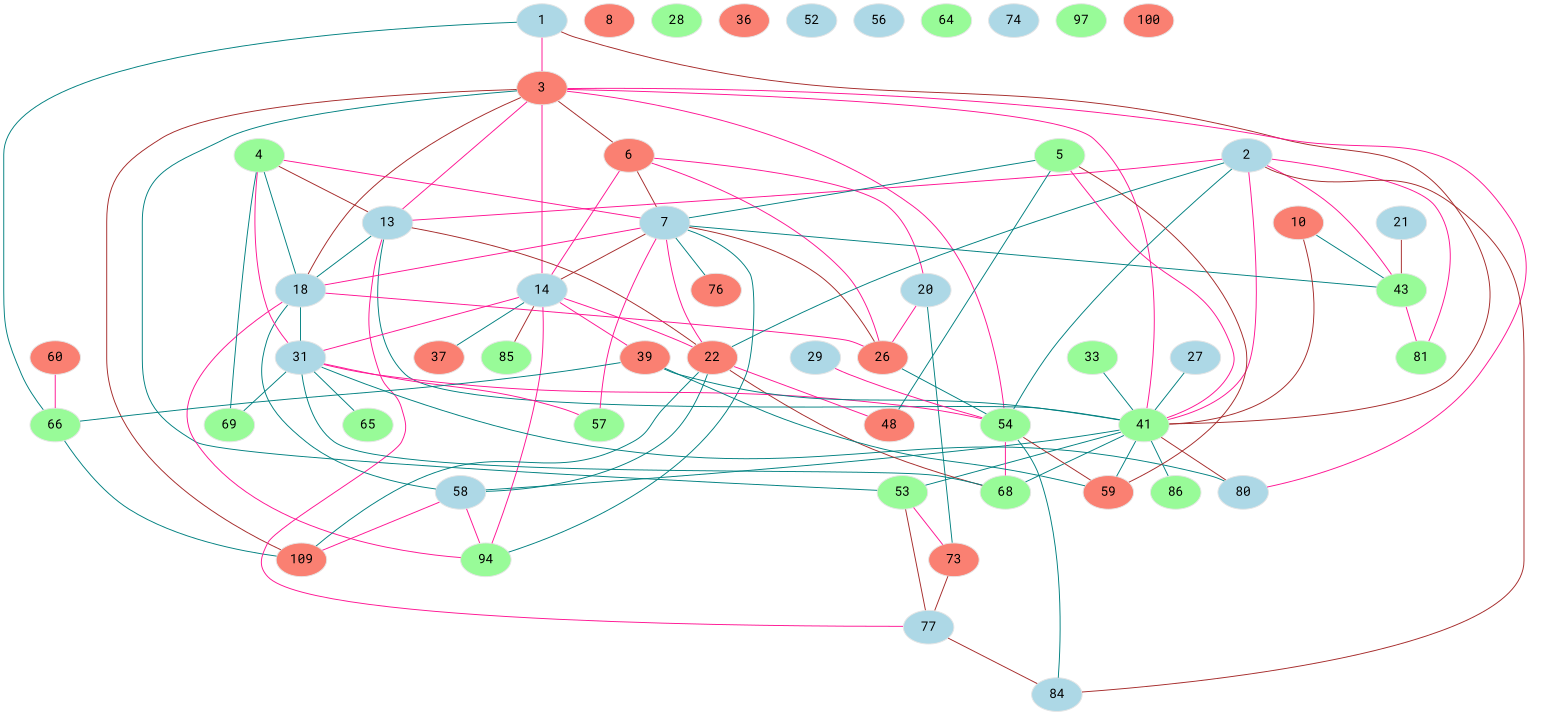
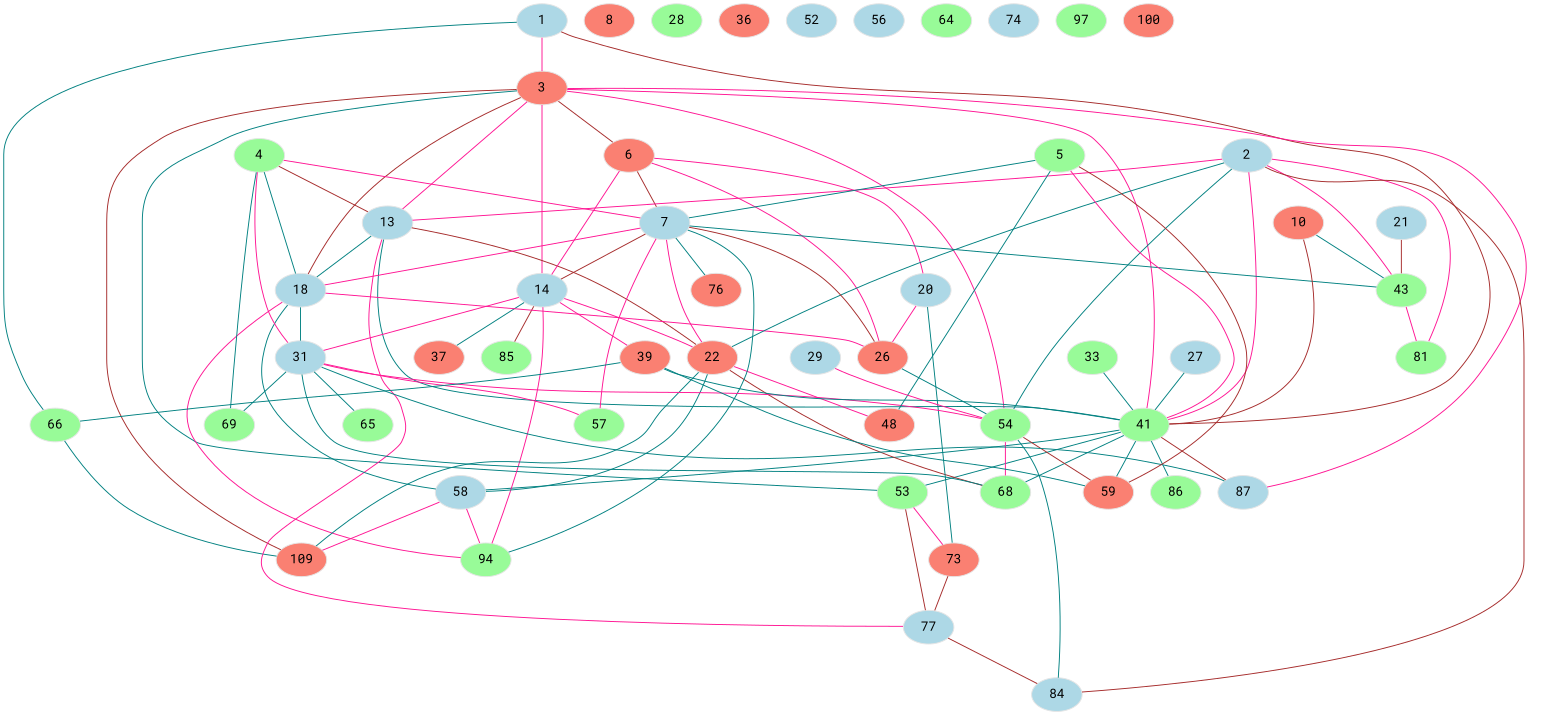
node "60": removed
node "80": label "80" -> "87"
